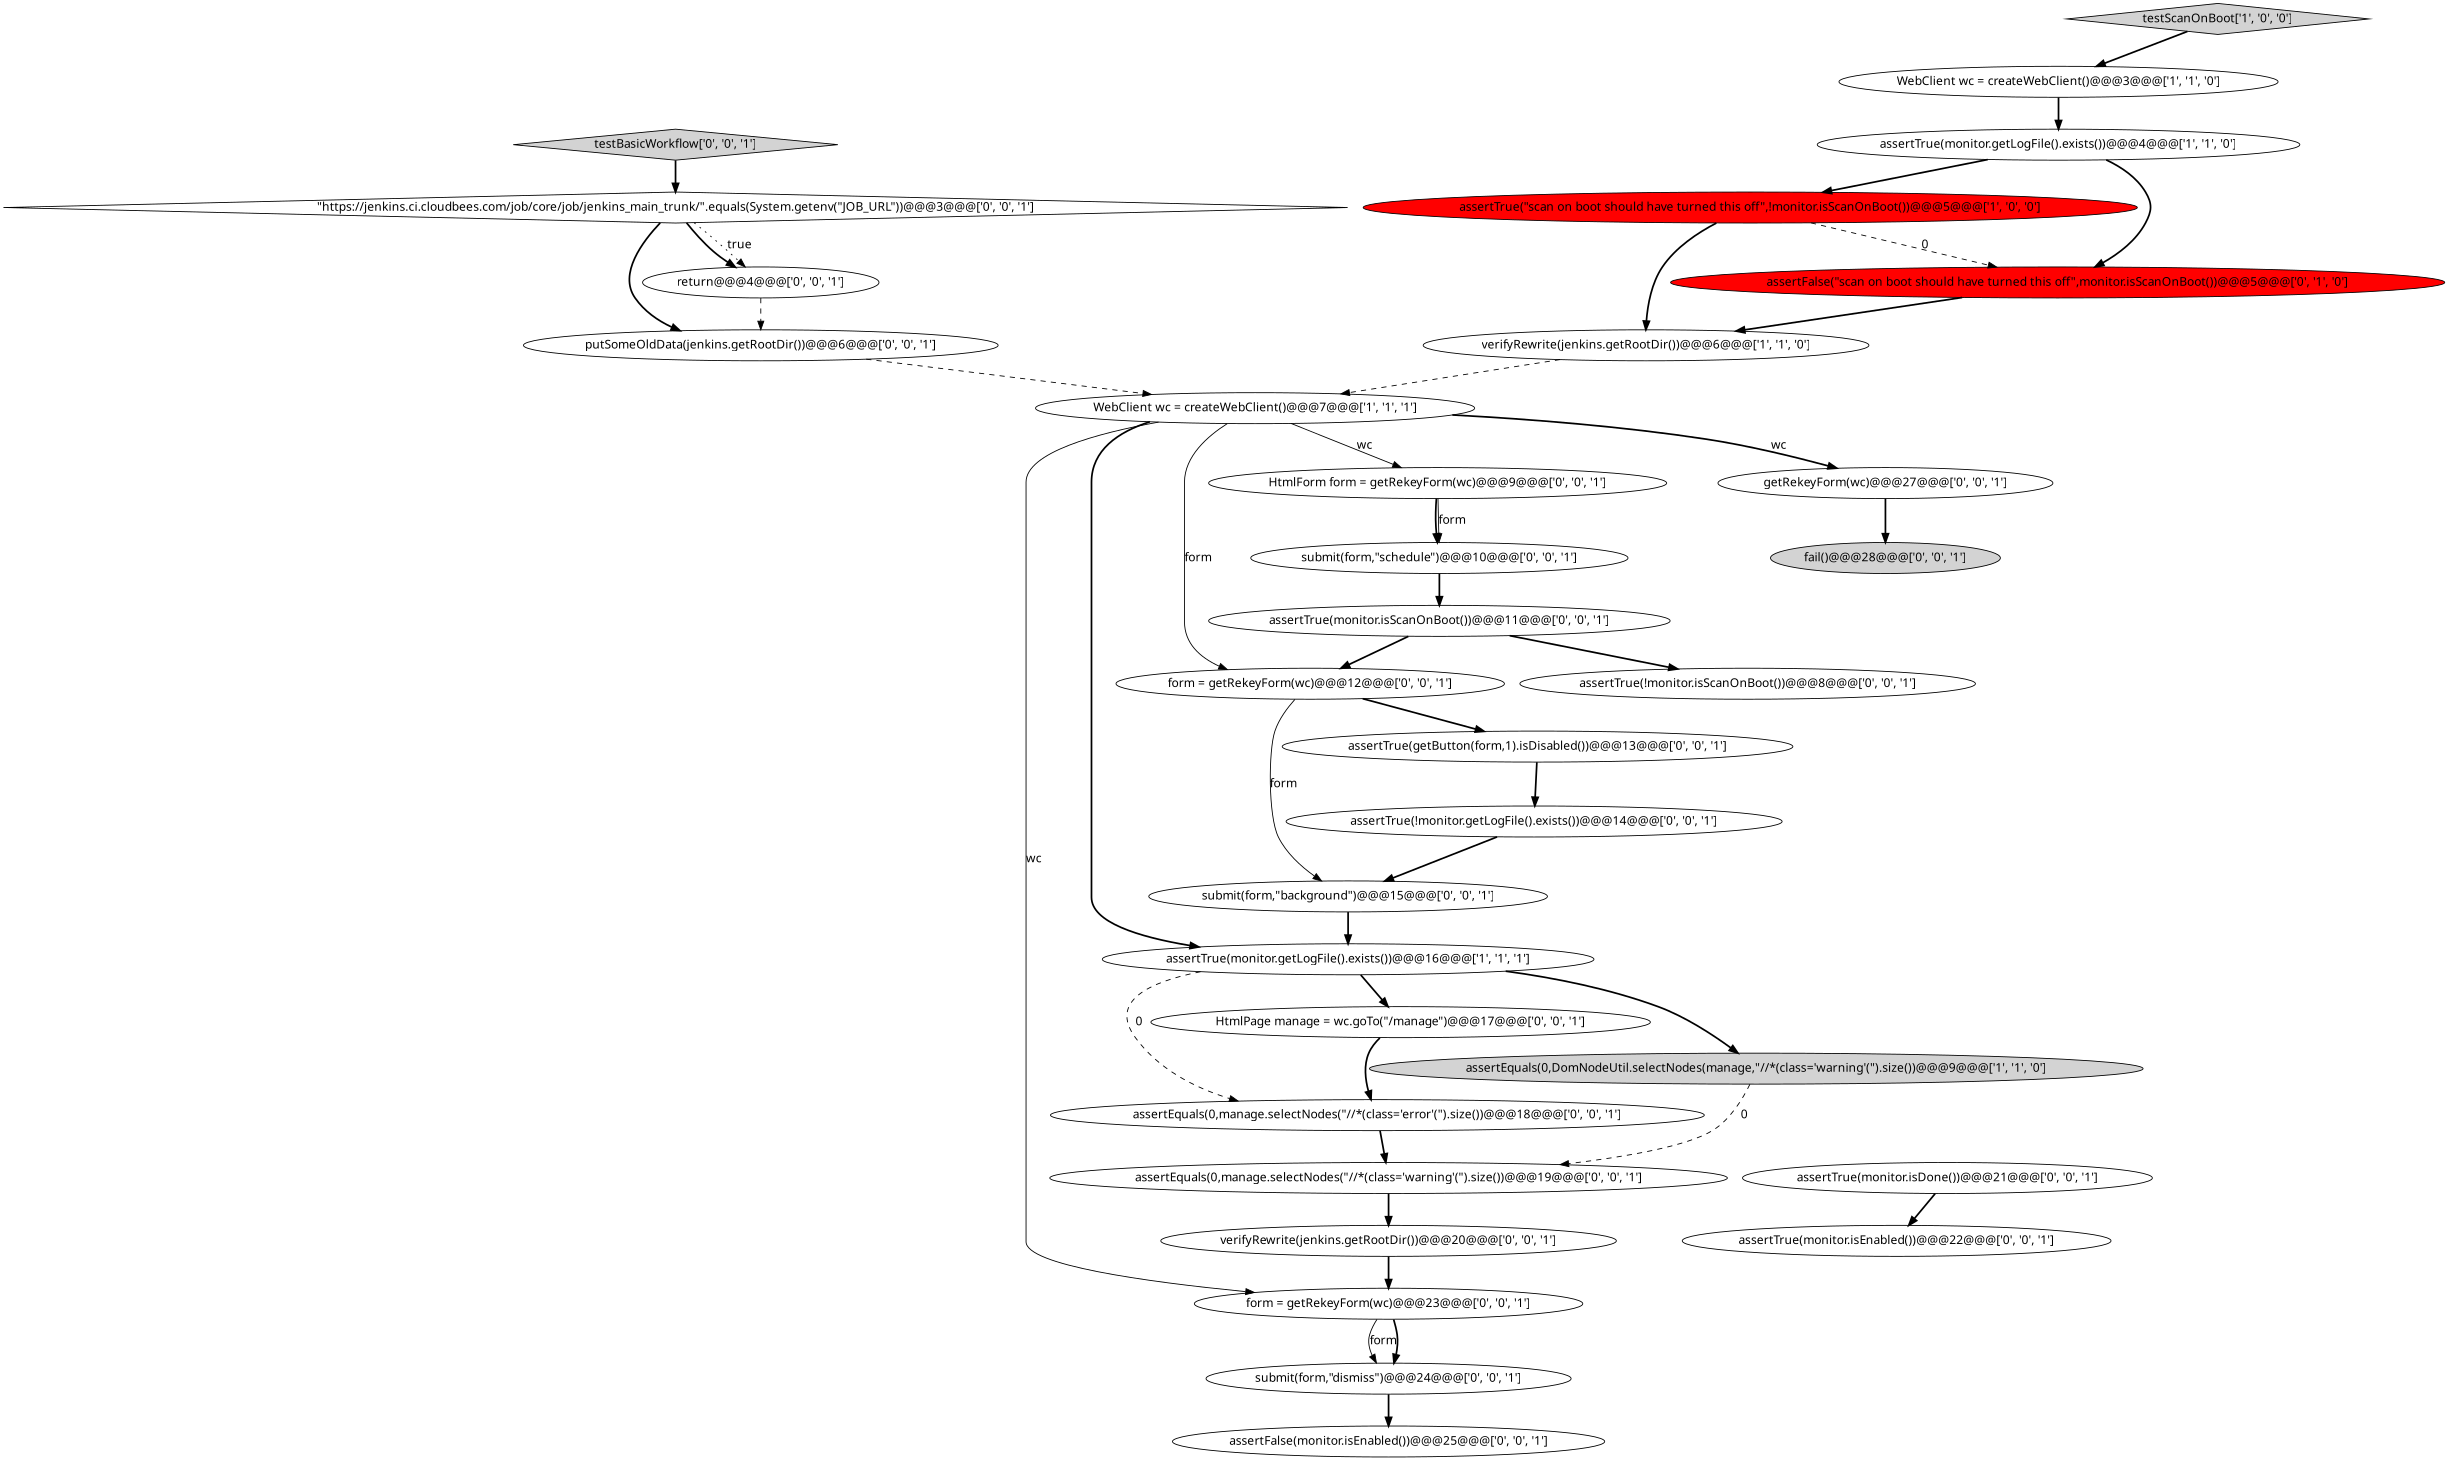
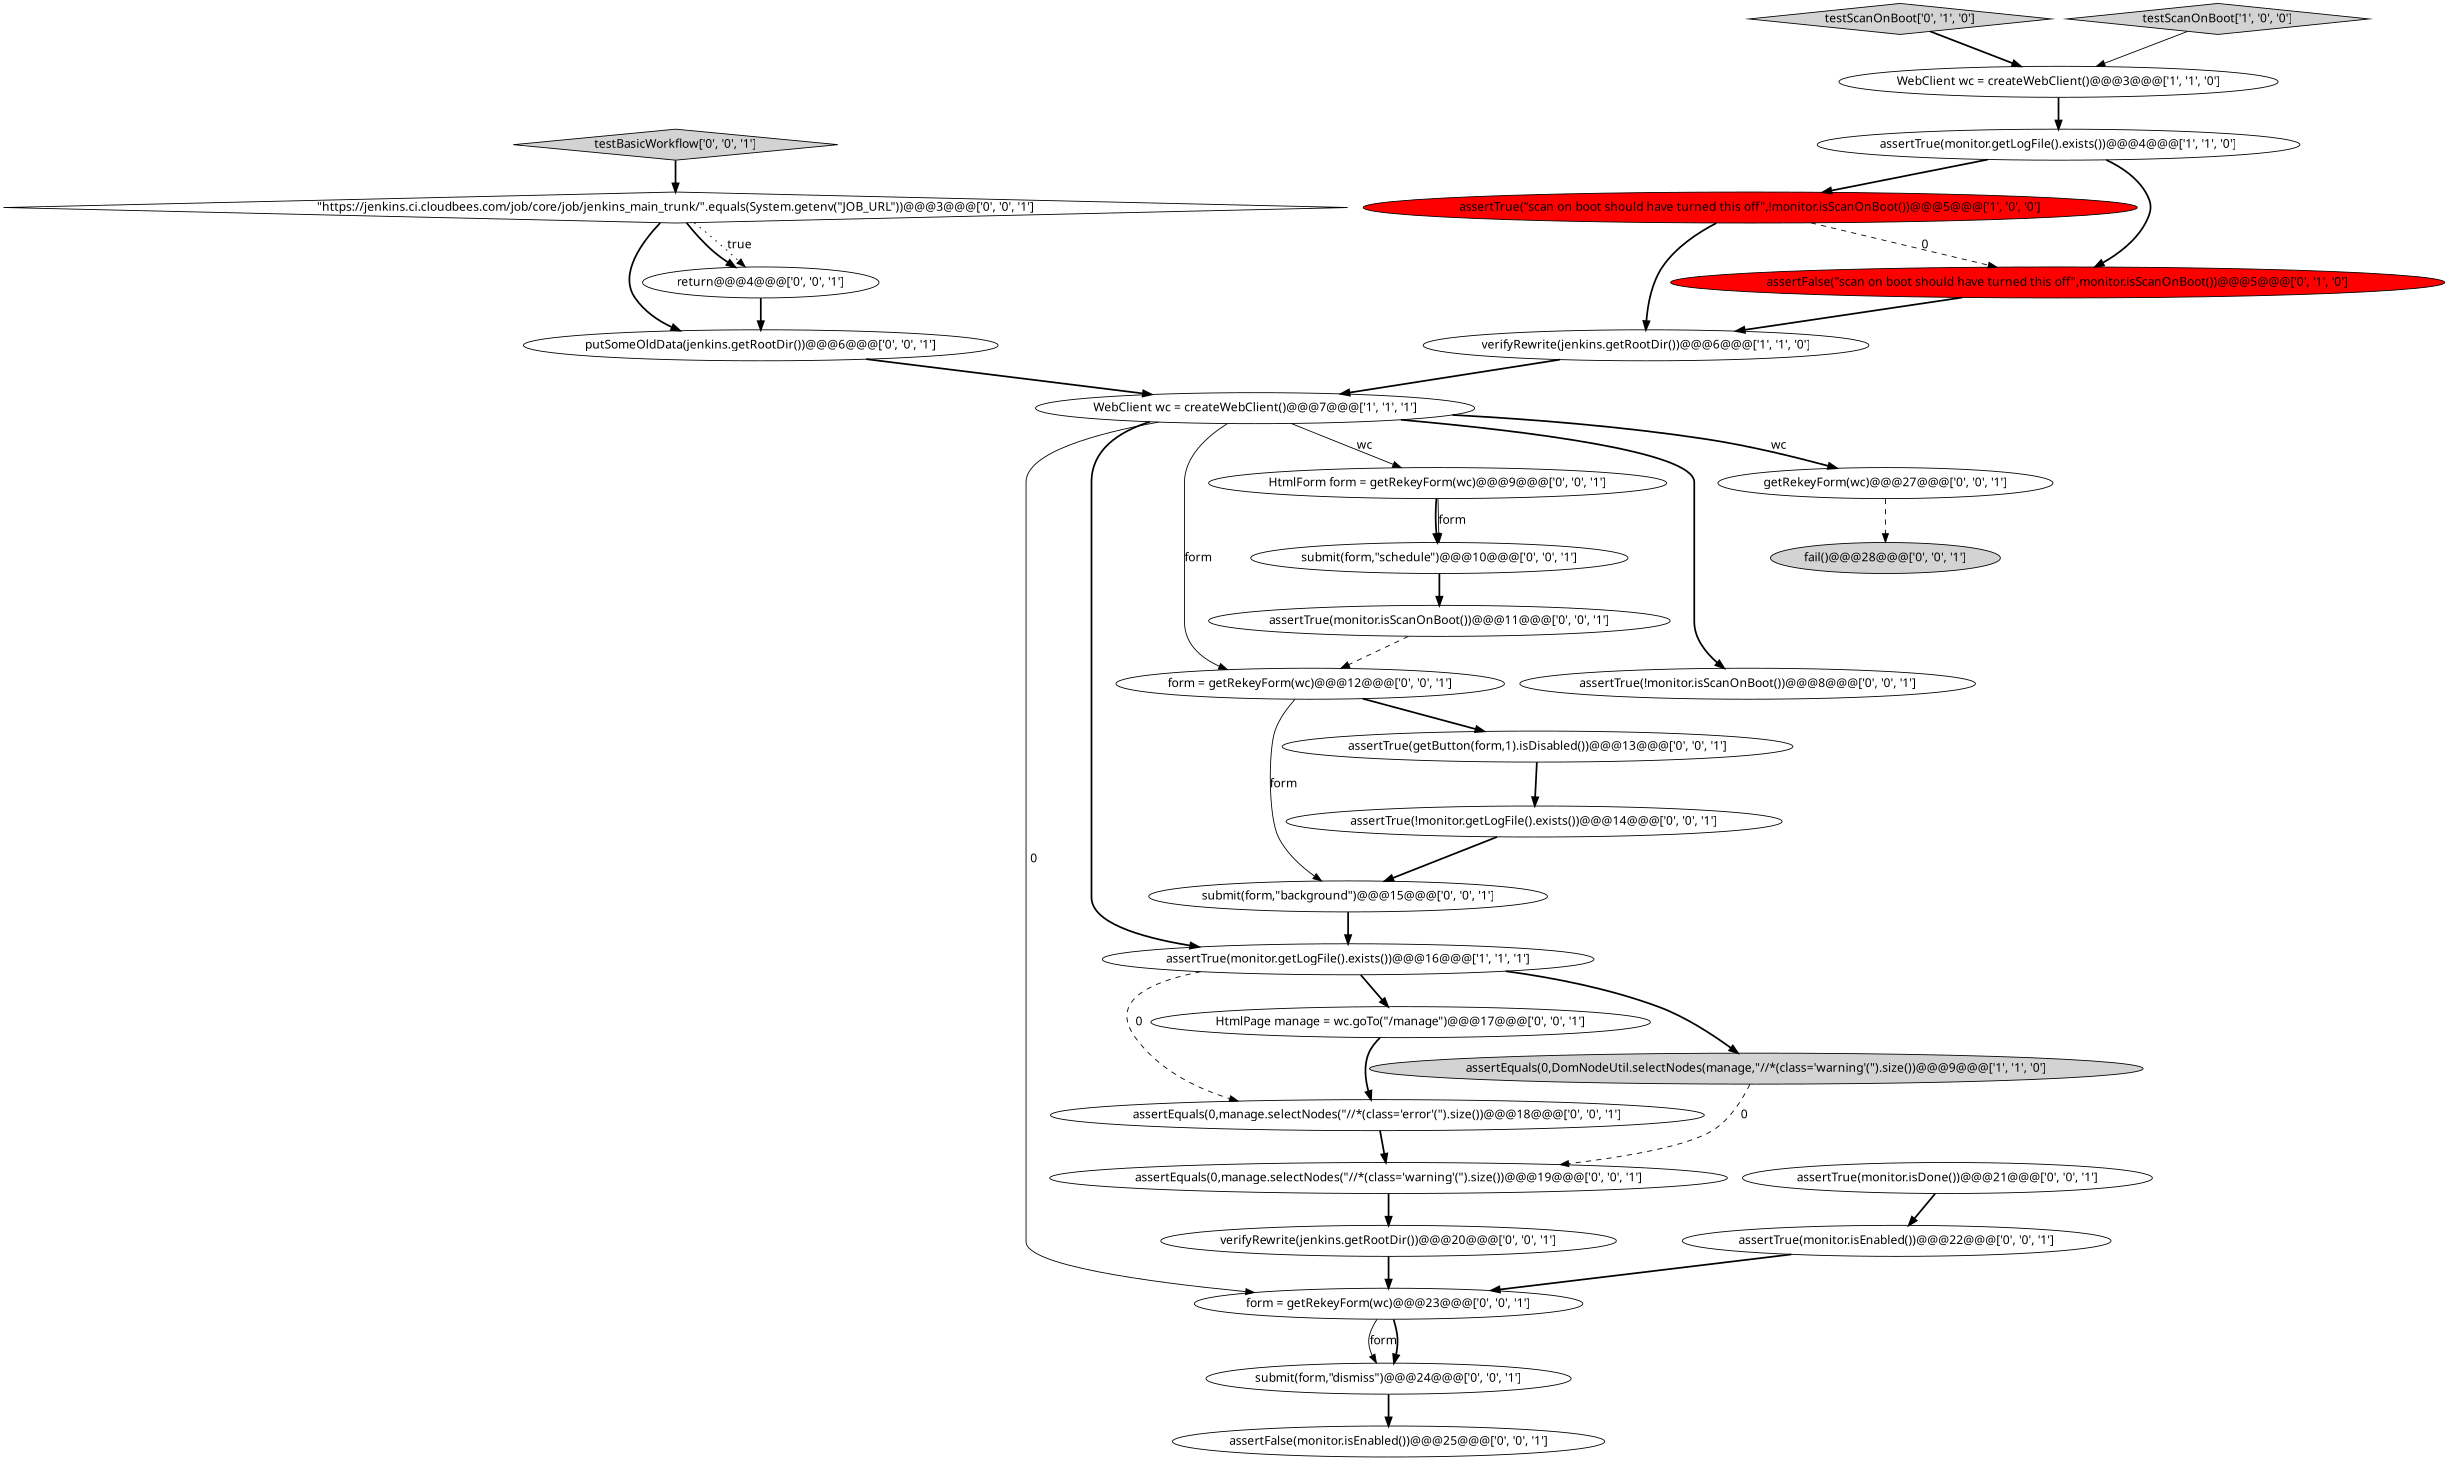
node "testScanOnBoot['0', '1', '0']": added
edge "testScanOnBoot['1', '0', '0']" -> "WebClient wc = createWebClient()@@@3@@@['1', '1', '0']": style bold -> solid
edge "return@@@4@@@['0', '0', '1']" -> "putSomeOldData(jenkins.getRootDir())@@@6@@@['0', '0', '1']": style dashed -> bold
edge "putSomeOldData(jenkins.getRootDir())@@@6@@@['0', '0', '1']" -> "WebClient wc = createWebClient()@@@7@@@['1', '1', '1']": style dashed -> bold
edge "verifyRewrite(jenkins.getRootDir())@@@6@@@['1', '1', '0']" -> "WebClient wc = createWebClient()@@@7@@@['1', '1', '1']": style dashed -> bold
edge "getRekeyForm(wc)@@@27@@@['0', '0', '1']" -> "fail()@@@28@@@['0', '0', '1']": style bold -> dashed
edge "assertTrue(monitor.isScanOnBoot())@@@11@@@['0', '0', '1']" -> "form = getRekeyForm(wc)@@@12@@@['0', '0', '1']": style bold -> dashed
edge "assertTrue(monitor.isScanOnBoot())@@@11@@@['0', '0', '1']" -> "assertTrue(!monitor.isScanOnBoot())@@@8@@@['0', '0', '1']": now "WebClient wc = createWebClient()@@@7@@@['1', '1', '1']" -> "assertTrue(!monitor.isScanOnBoot())@@@8@@@['0', '0', '1']"
edge "WebClient wc = createWebClient()@@@7@@@['1', '1', '1']" -> "form = getRekeyForm(wc)@@@23@@@['0', '0', '1']": label "wc" -> "0"
edge "assertTrue(monitor.isEnabled())@@@22@@@['0', '0', '1']" -> "form = getRekeyForm(wc)@@@23@@@['0', '0', '1']": added
